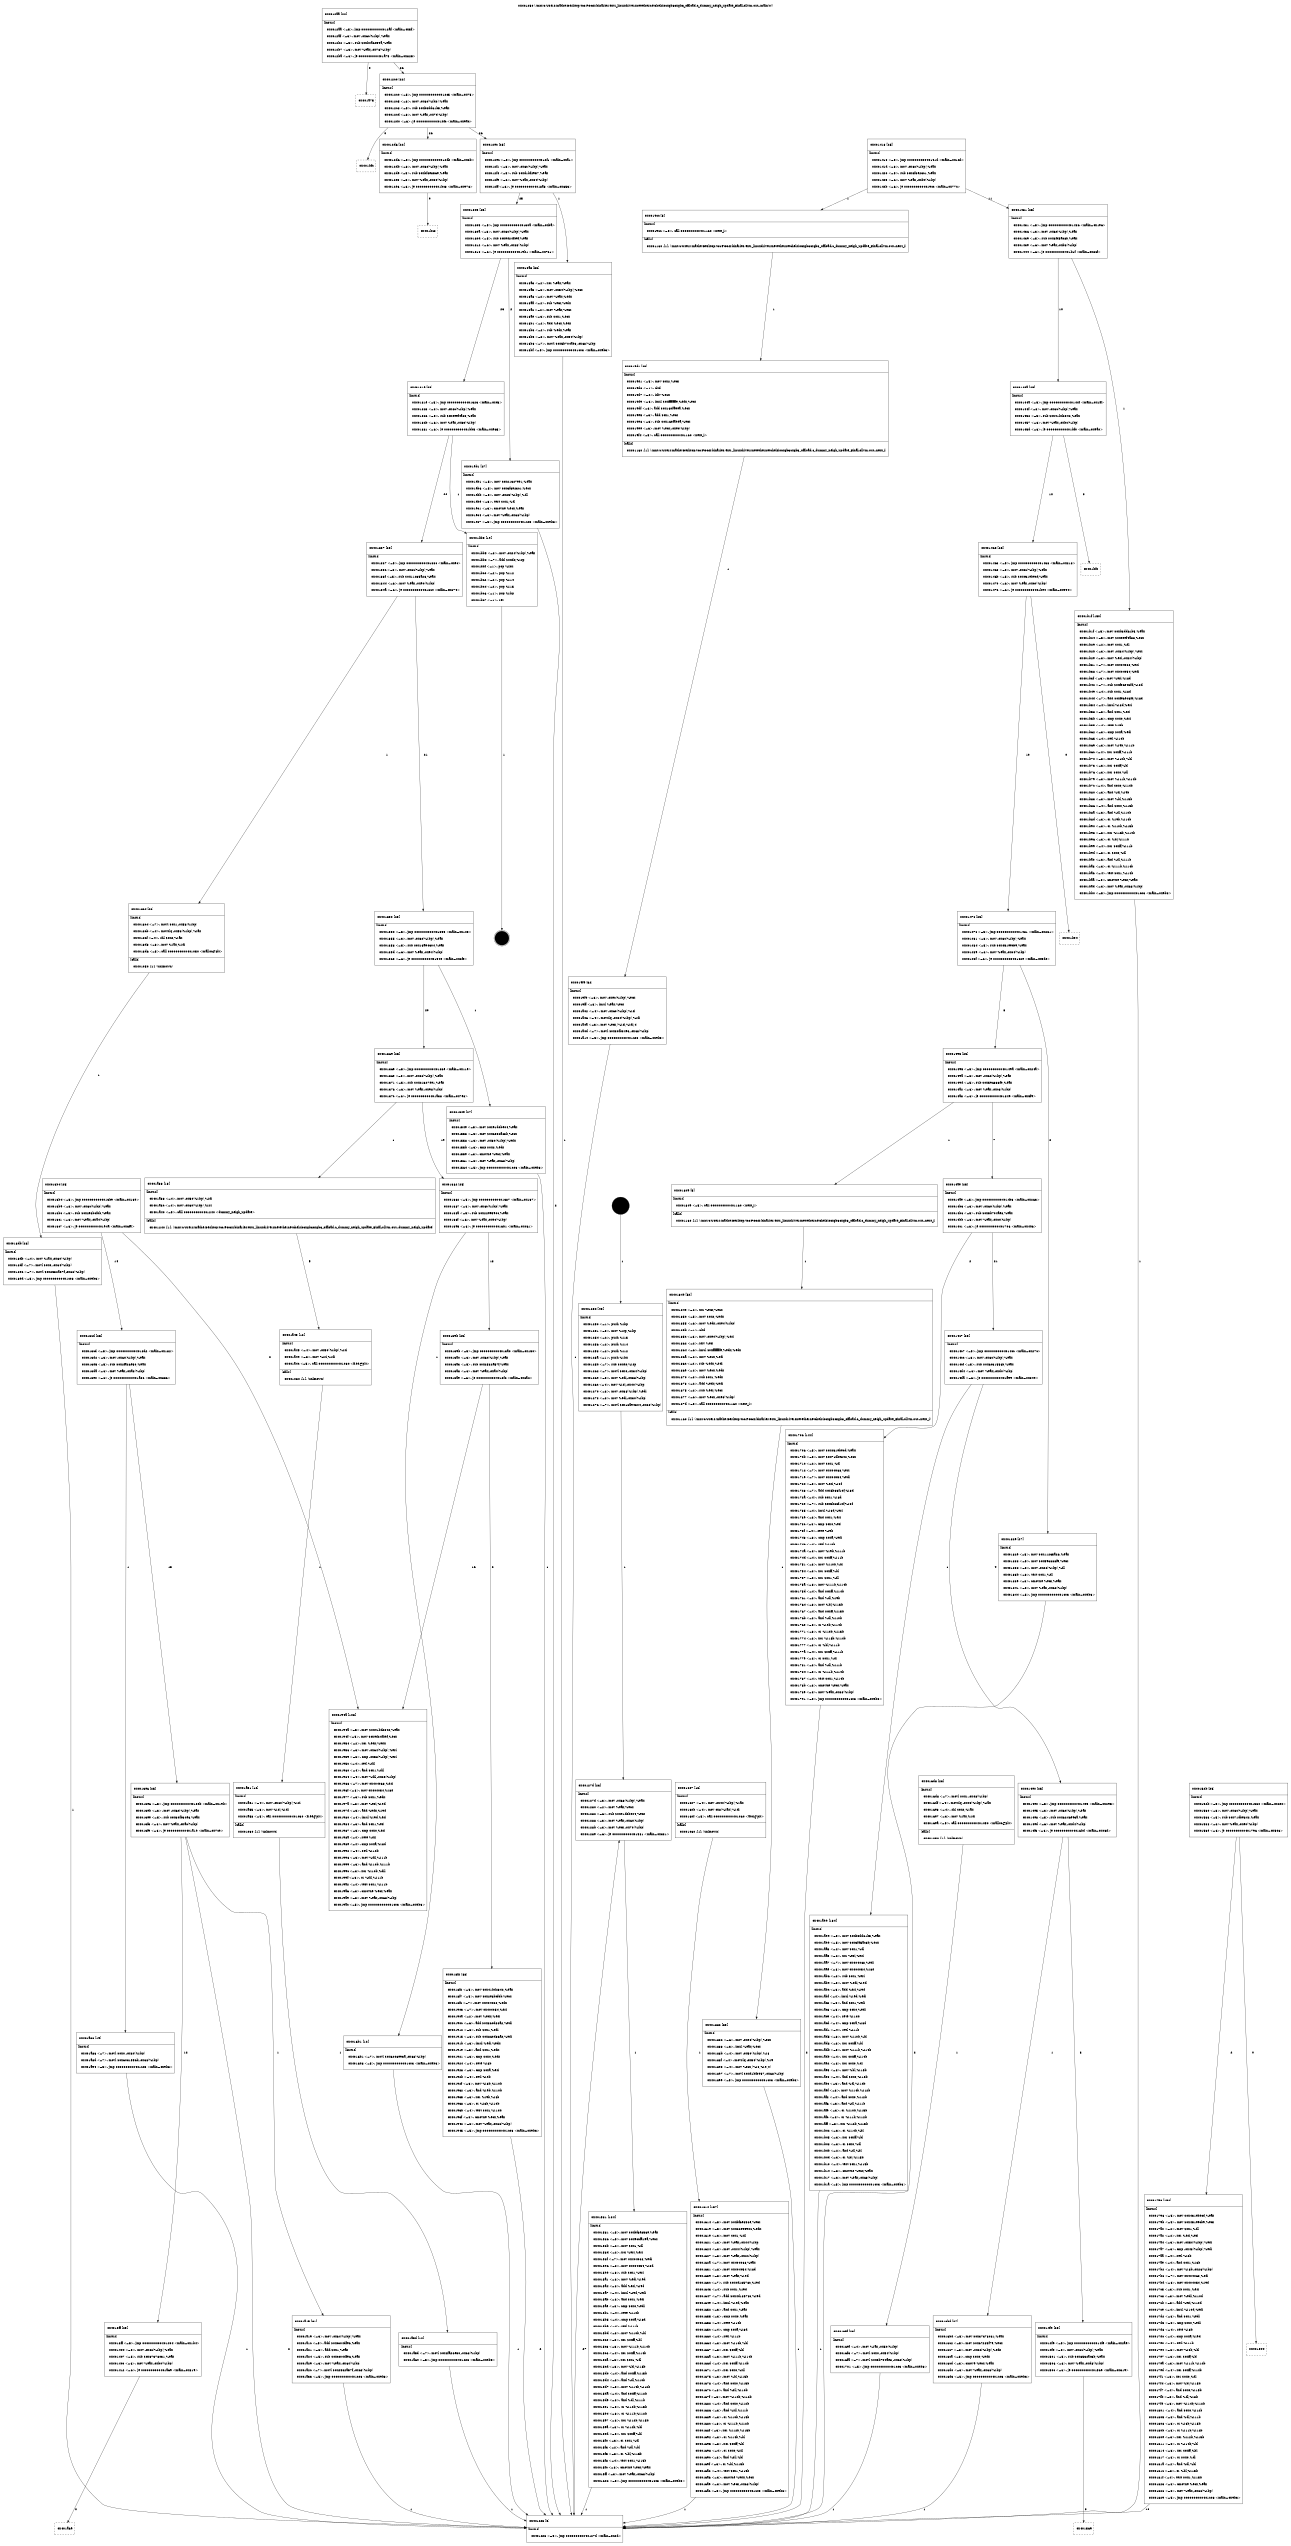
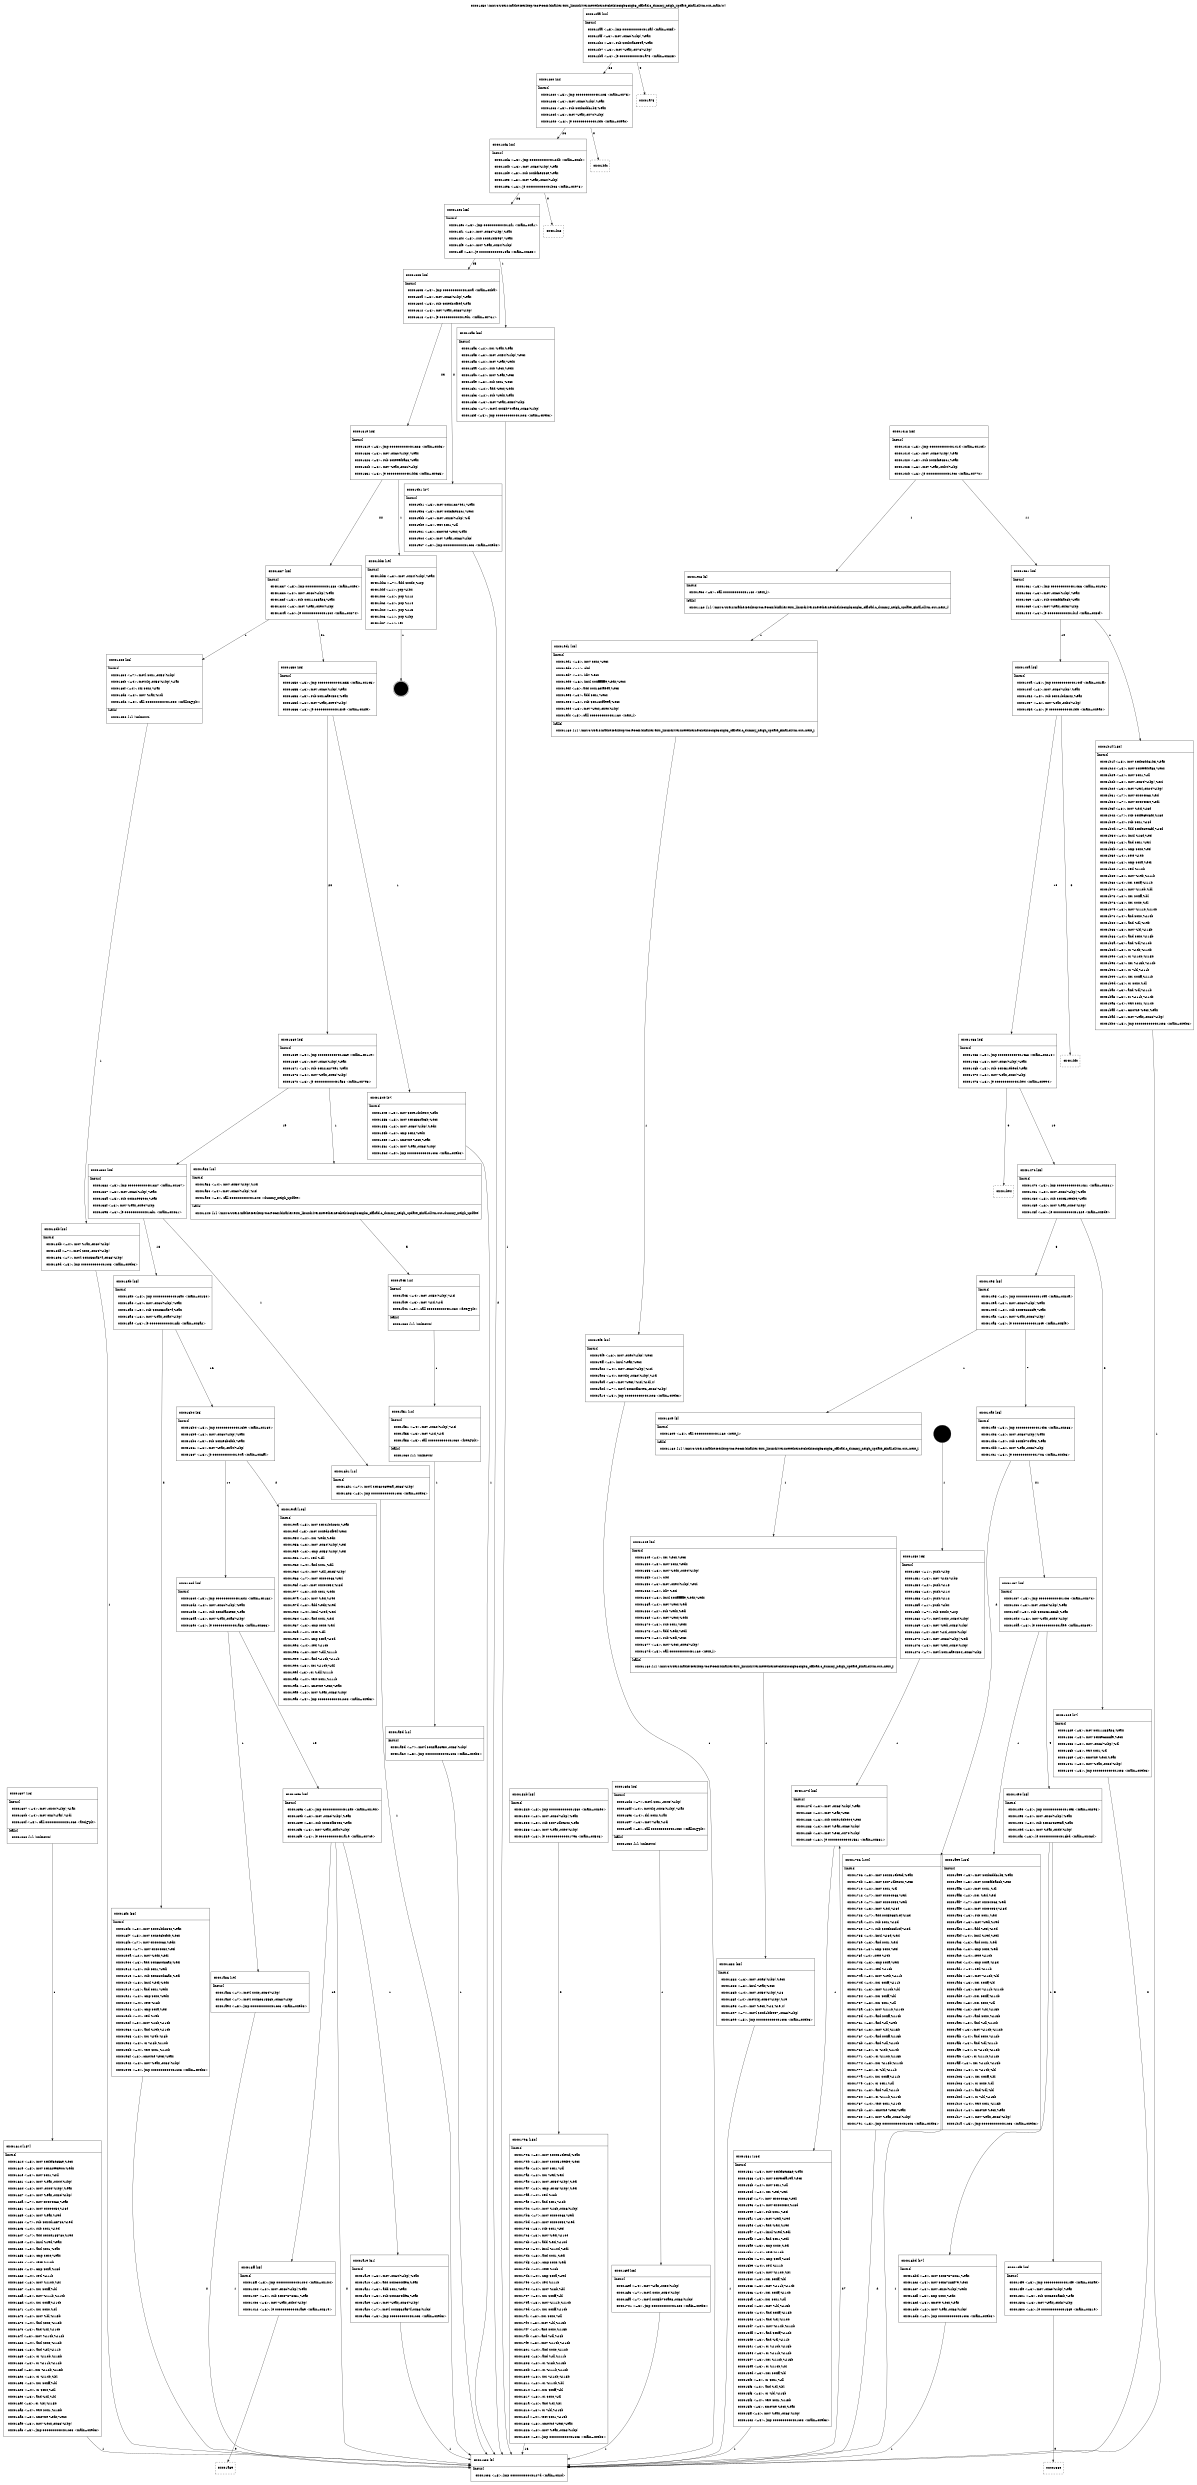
edge "0x4012c0 [22]" -> "0x4012ec [25]": now "0x4012d6 [22]" -> "0x4012ec [25]"
edge "0x40139b [25]" -> "0x40194a [103]": now "0x40139b [25]" -> "0x4013b4 [25]"
node "0x401544": removed
